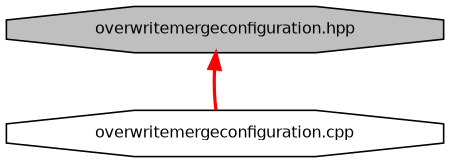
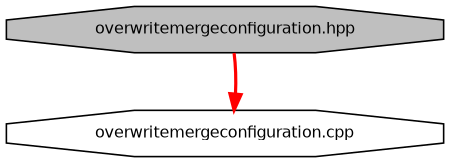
edge "overwritemergeconfiguration.cpp" -> "overwritemergeconfiguration.hpp": reversed
